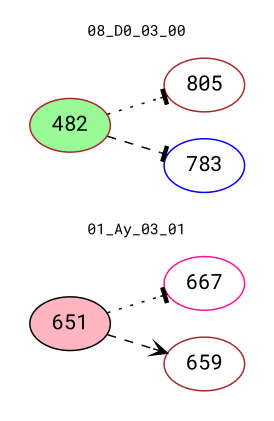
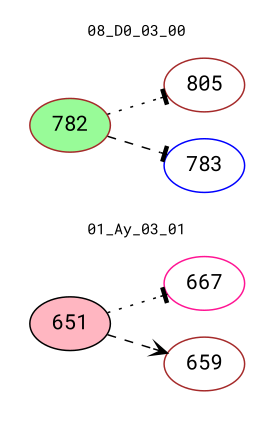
node "482": label "482" -> "782"
